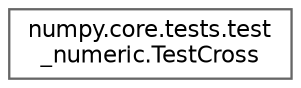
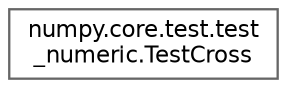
node "numpy.core.tests.test _numeric.TestCross": label "numpy.core.tests.test _numeric.TestCross" -> "numpy.core.test.test _numeric.TestCross"
